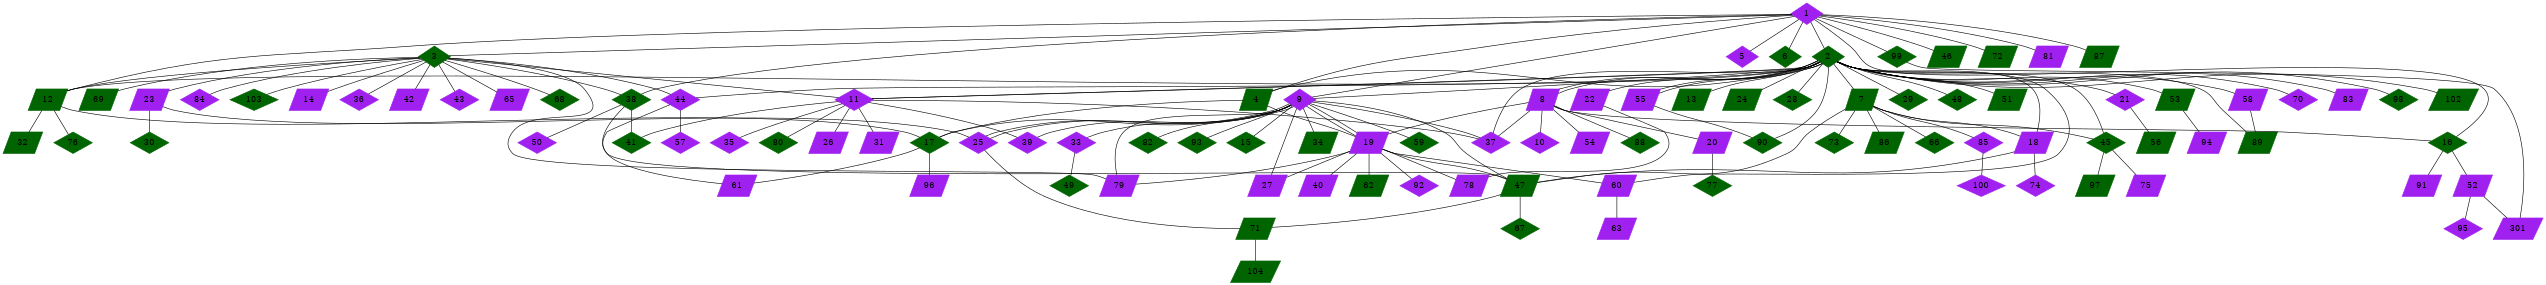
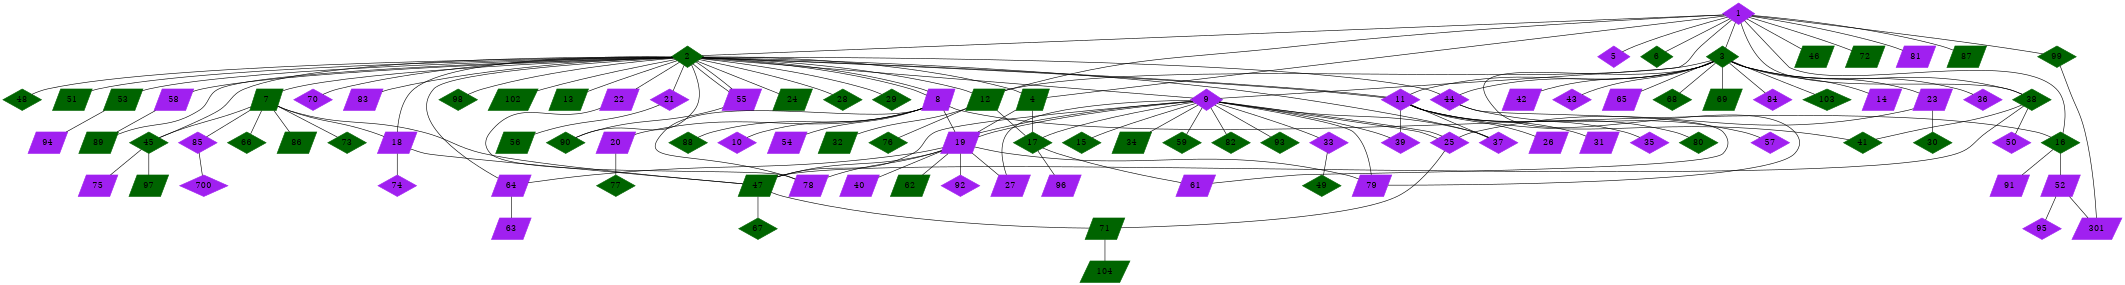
edge "8" -- "37": now "8" -- "78"
node "60": label "60" -> "64"
node "100": label "100" -> "700"
